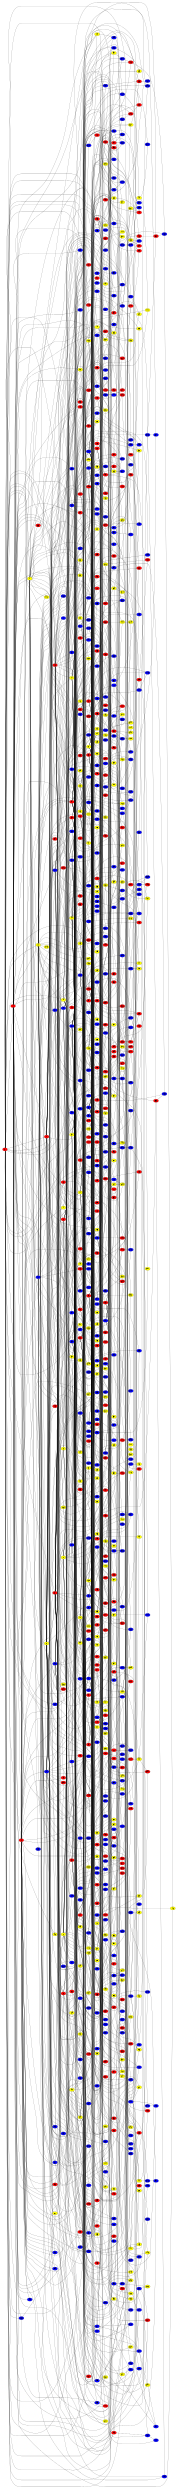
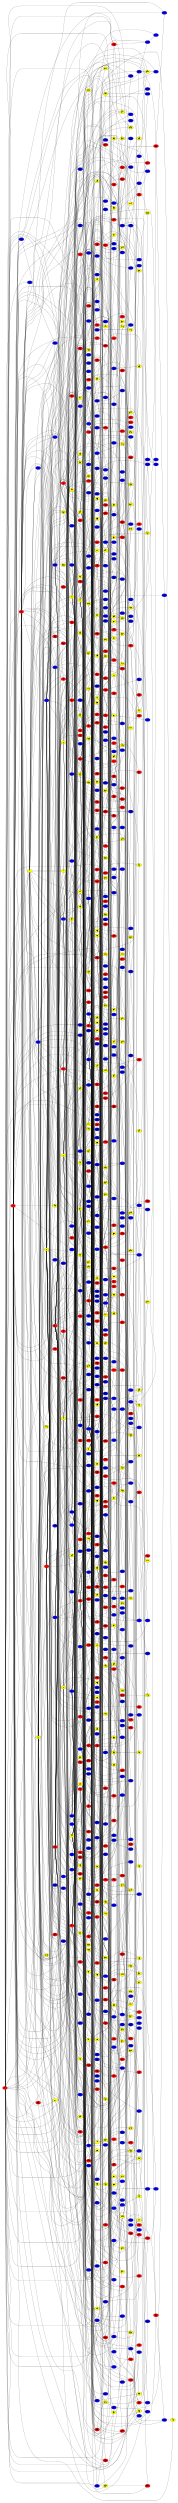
node "549": added
